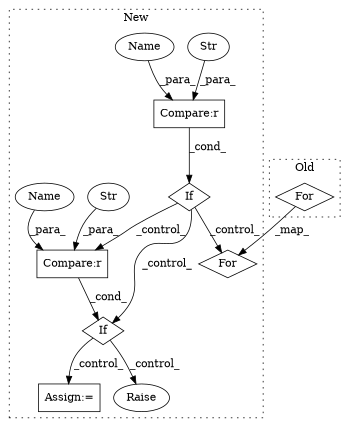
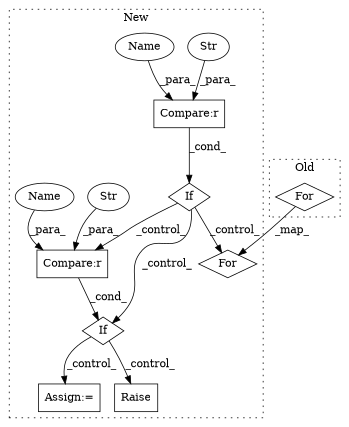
node "Raise": shape ellipse -> box
